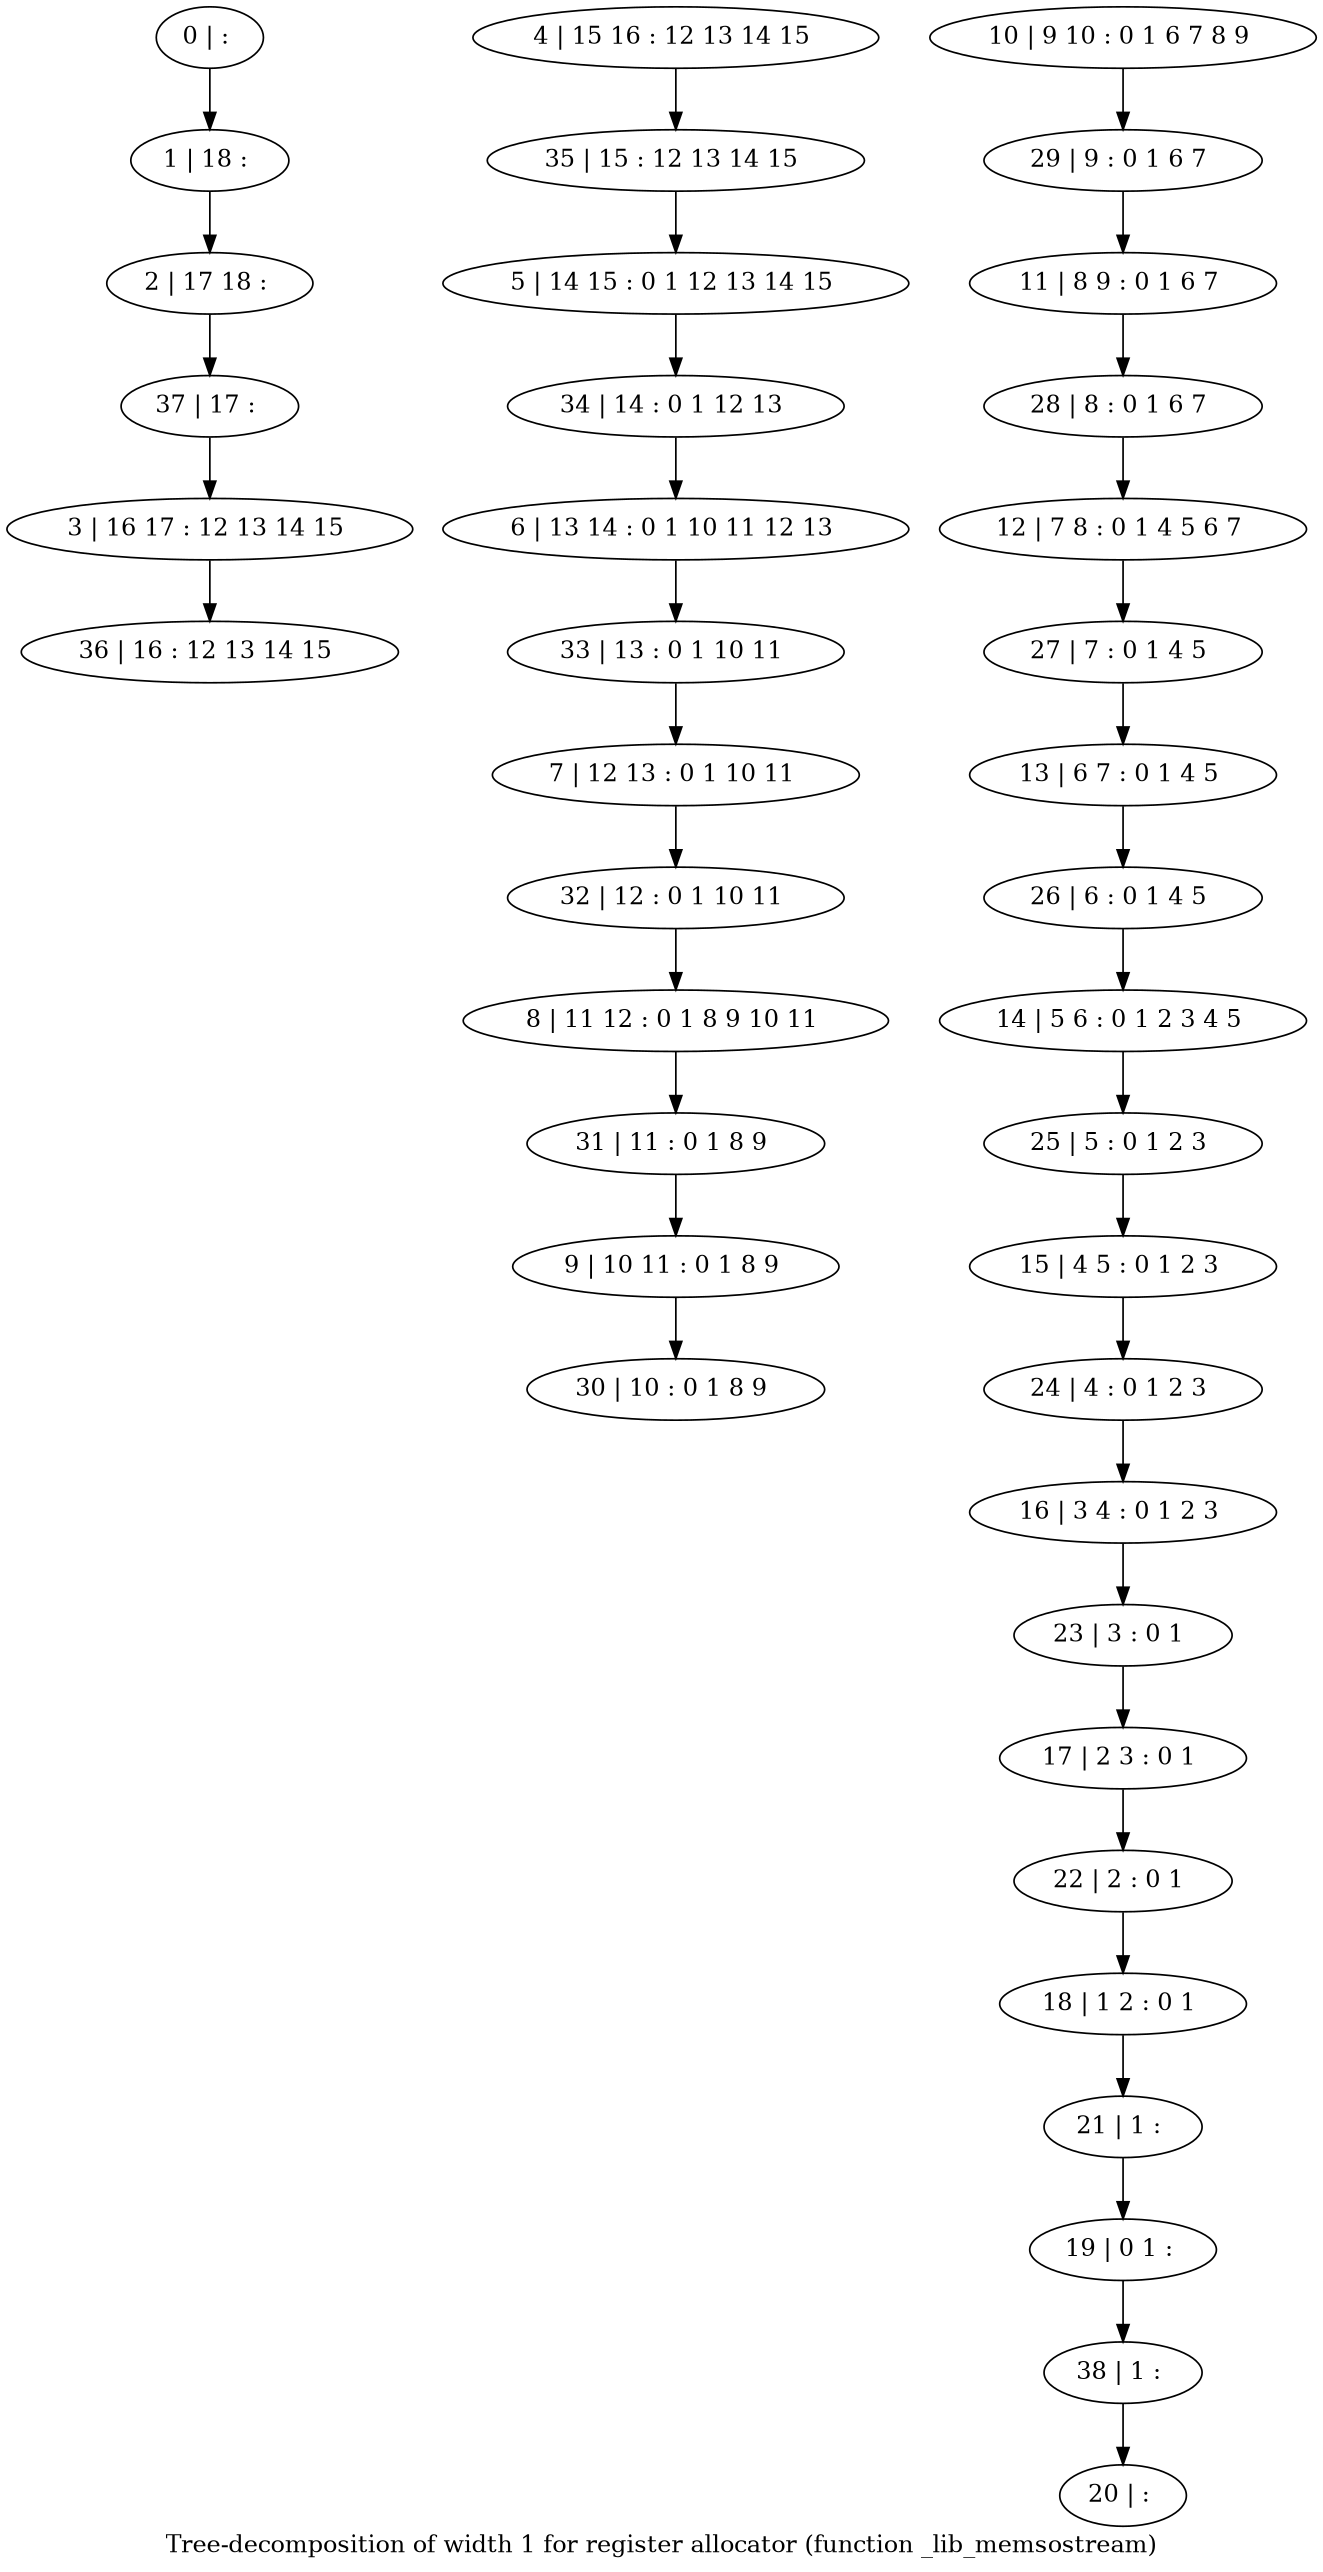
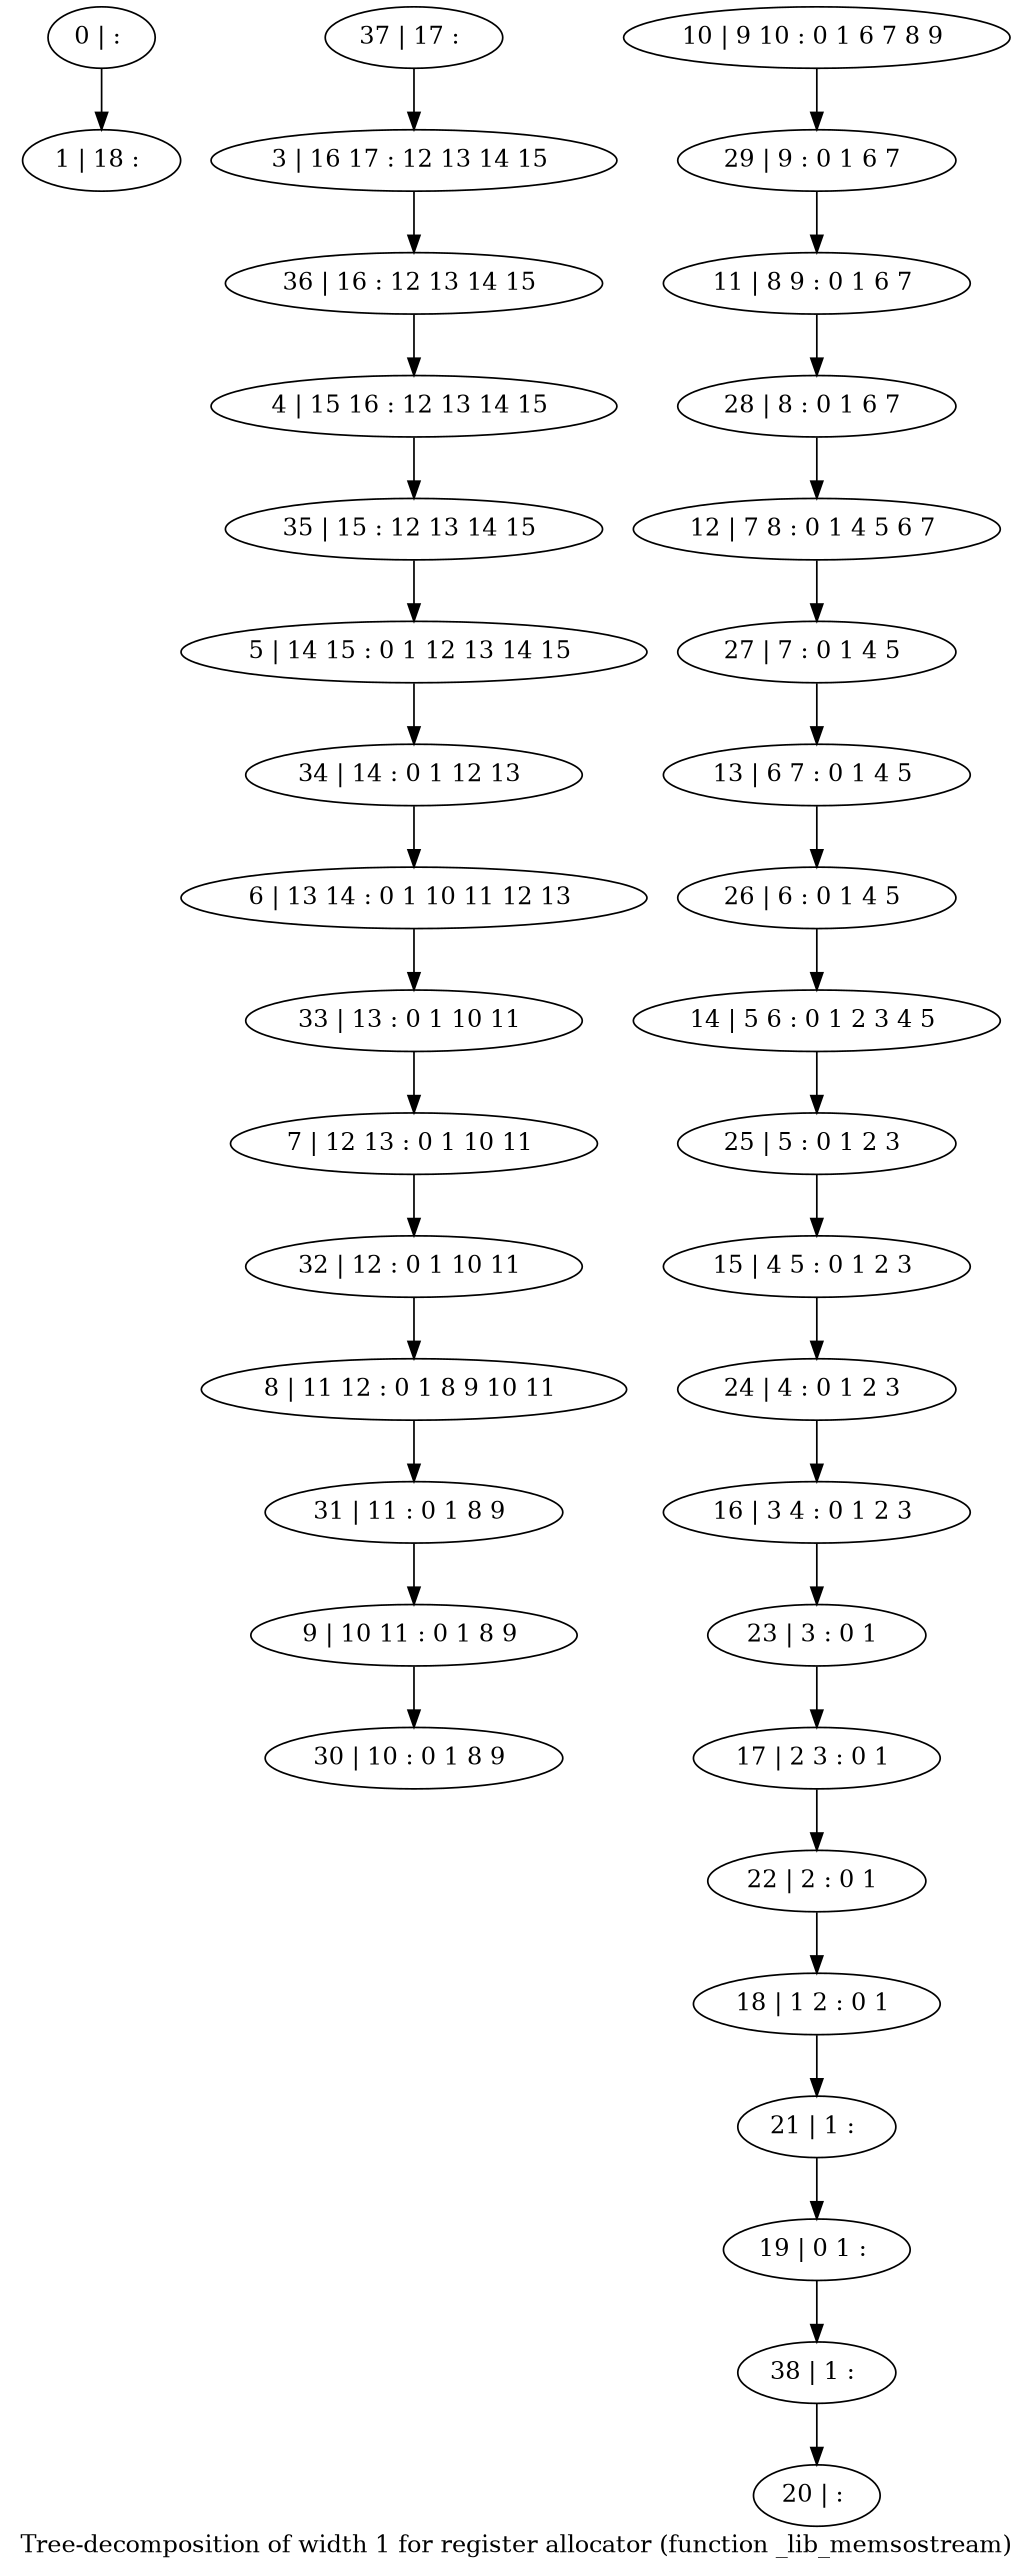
node "2 | 17 18 :": removed
edge "36 | 16 : 12 13 14 15" -> "4 | 15 16 : 12 13 14 15": added
